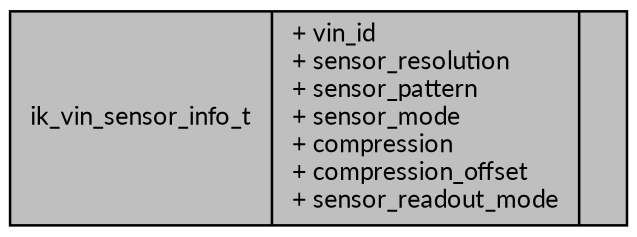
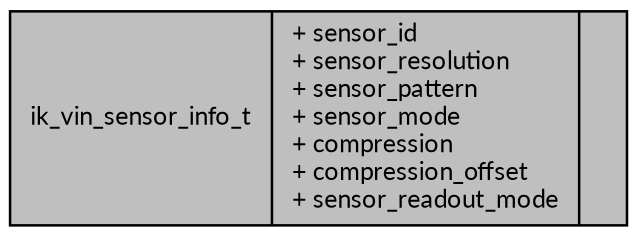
node "ik_vin_sensor_info_t": text "+ vin_id" -> "+ sensor_id"
